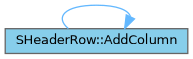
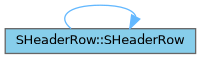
node "SHeaderRow::AddColumn": label "SHeaderRow::AddColumn" -> "SHeaderRow::SHeaderRow"
